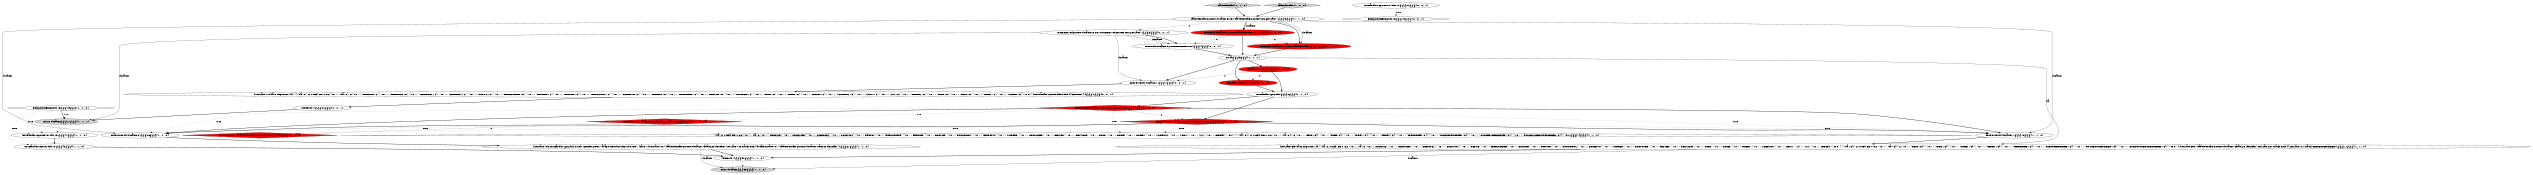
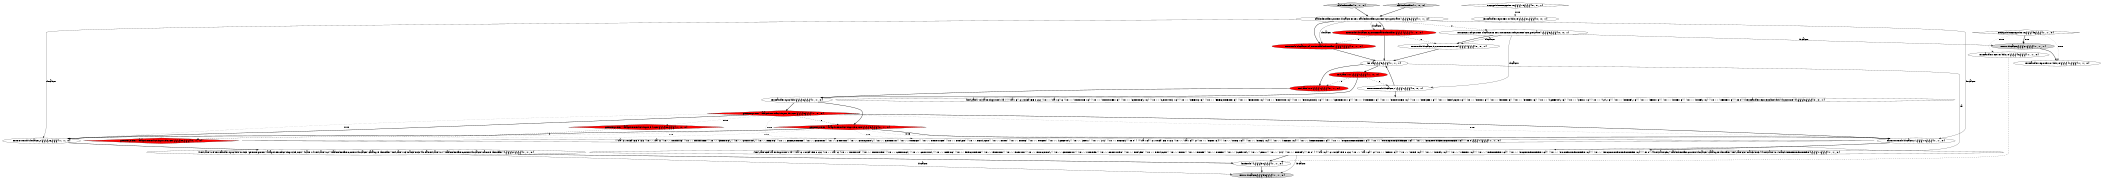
edge "_errHandler.reportError(this,re)@@@21@@@['0', '0', '1']" -> "RecognitionException re@@@19@@@['0', '0', '1']": reversed
edge "int _la@@@5@@@['1', '1', '1']" -> "enterOuterAlt(_localctx,1)@@@7@@@['0', '0', '1']": reversed
node "{exitRule()}@@@24@@@['0', '0', '1']": removed
edge "return _localctx@@@27@@@['1', '1', '1']" -> "_errHandler.reportError(this,re)@@@47@@@['1', '1', '0']": style dotted -> bold
edge "_errHandler.reportError(this,re)@@@47@@@['1', '1', '0']" -> "_errHandler.recover(this,re)@@@48@@@['1', '1', '0']": removed
edge "_errHandler.recover(this,re)@@@48@@@['1', '1', '0']" -> "{exitRule()}@@@50@@@['1', '1', '0']": style bold -> dashed
edge "{exitRule()}@@@50@@@['1', '1', '0']" -> "return _localctx@@@53@@@['1', '1', '0']": style dotted -> bold
